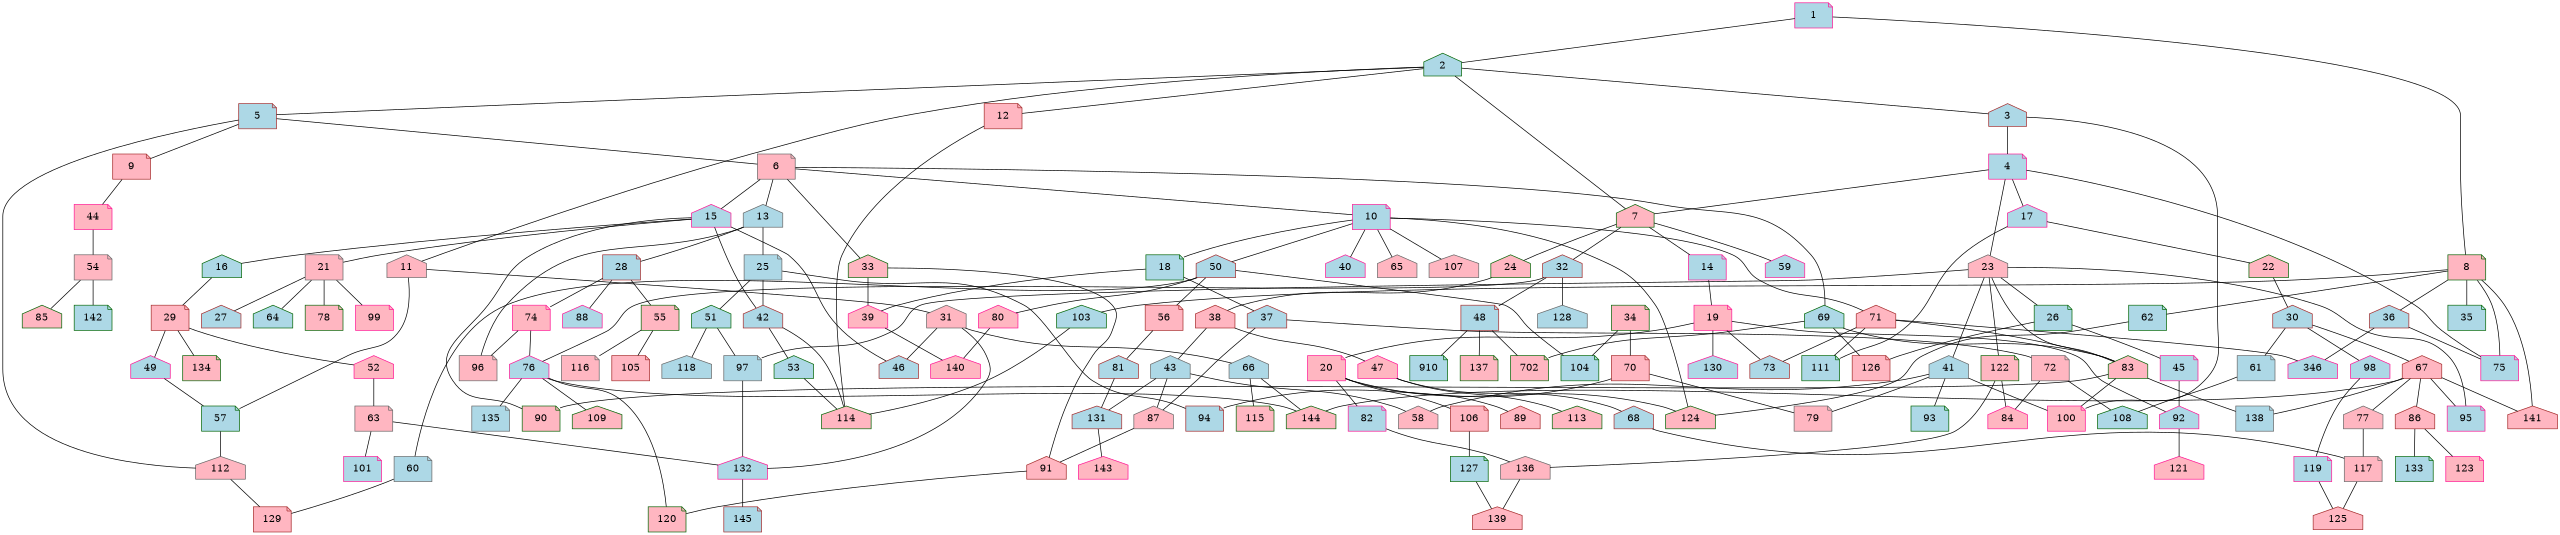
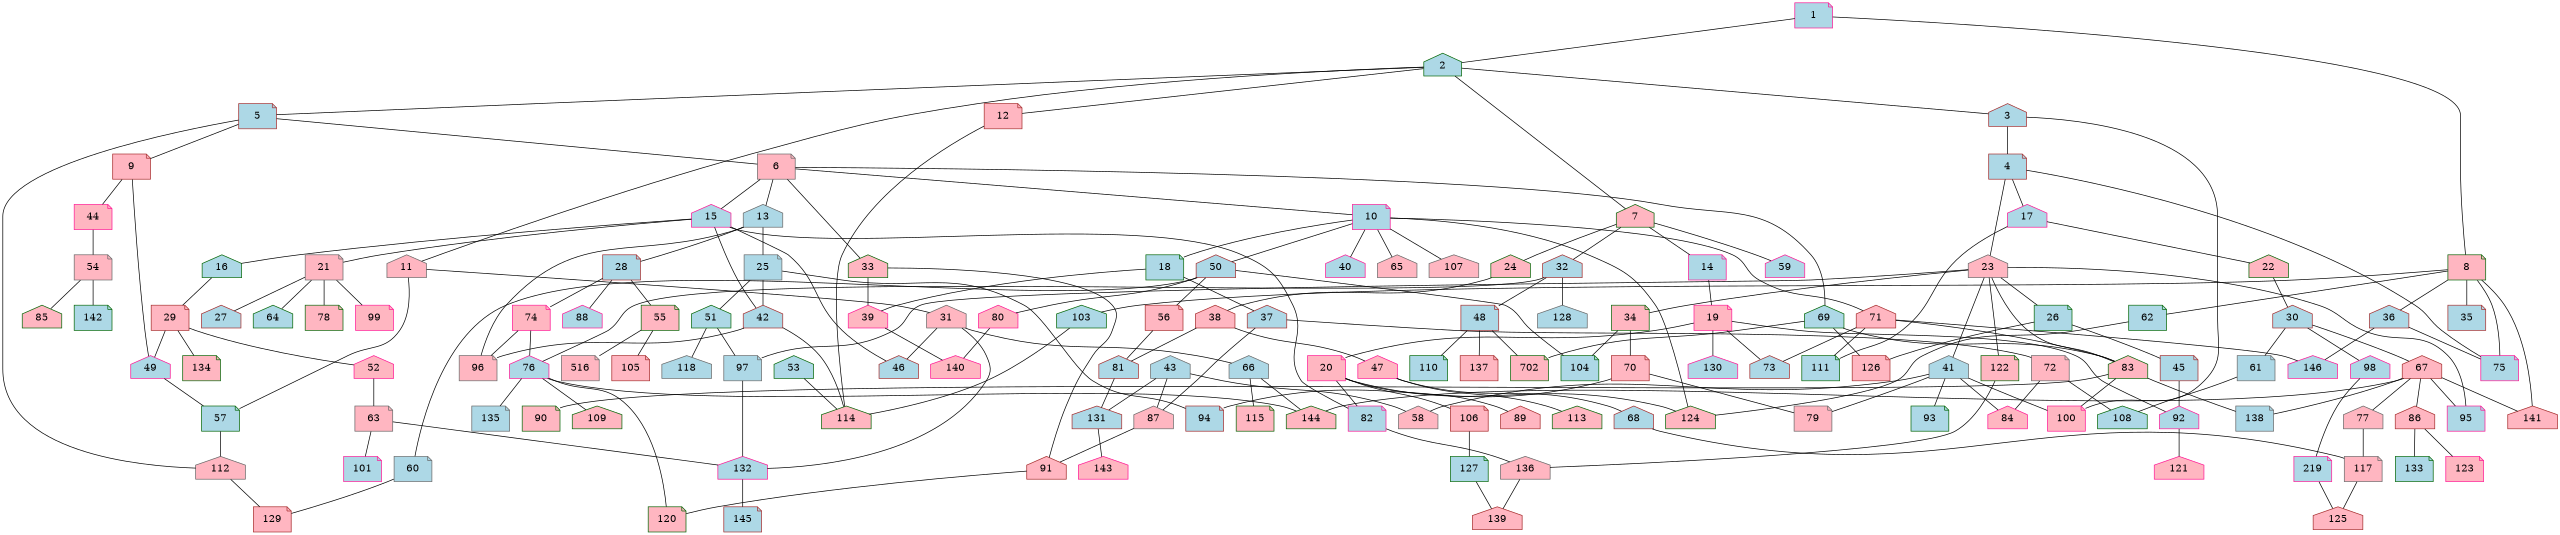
node "4": color deeppink -> brown
edge "4" -- "7": removed
edge "9" -- "49": added
edge "15" -- "90": now "15" -- "82"
edge "23" -- "34": added
node "35": color darkgreen -> brown
edge "42" -- "53": now "42" -- "96"
edge "38" -- "43": now "38" -- "81"
node "116": label "116" -> "516"
node "910": label "910" -> "110"
node "137": color darkgreen -> brown
node "45": color deeppink -> brown
node "346": label "346" -> "146"
edge "122" -- "84": now "41" -- "84"
node "119": label "119" -> "219"
